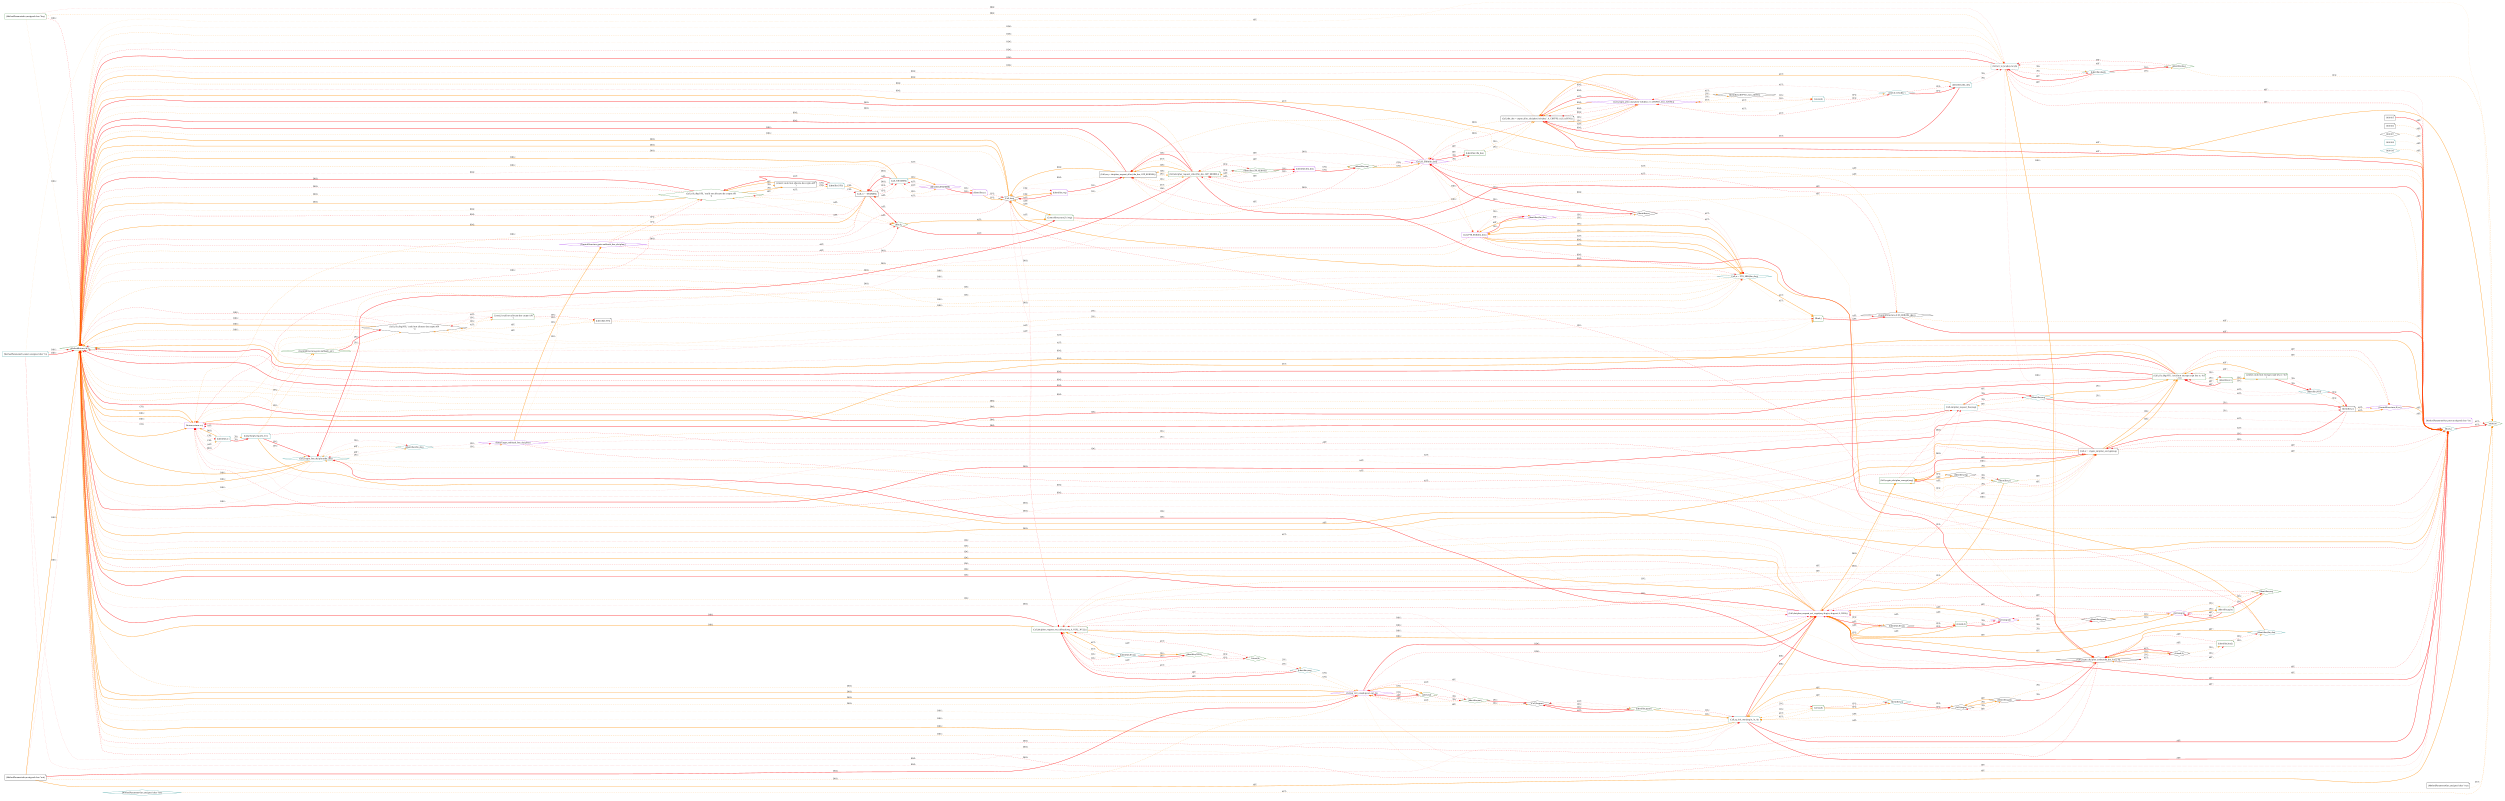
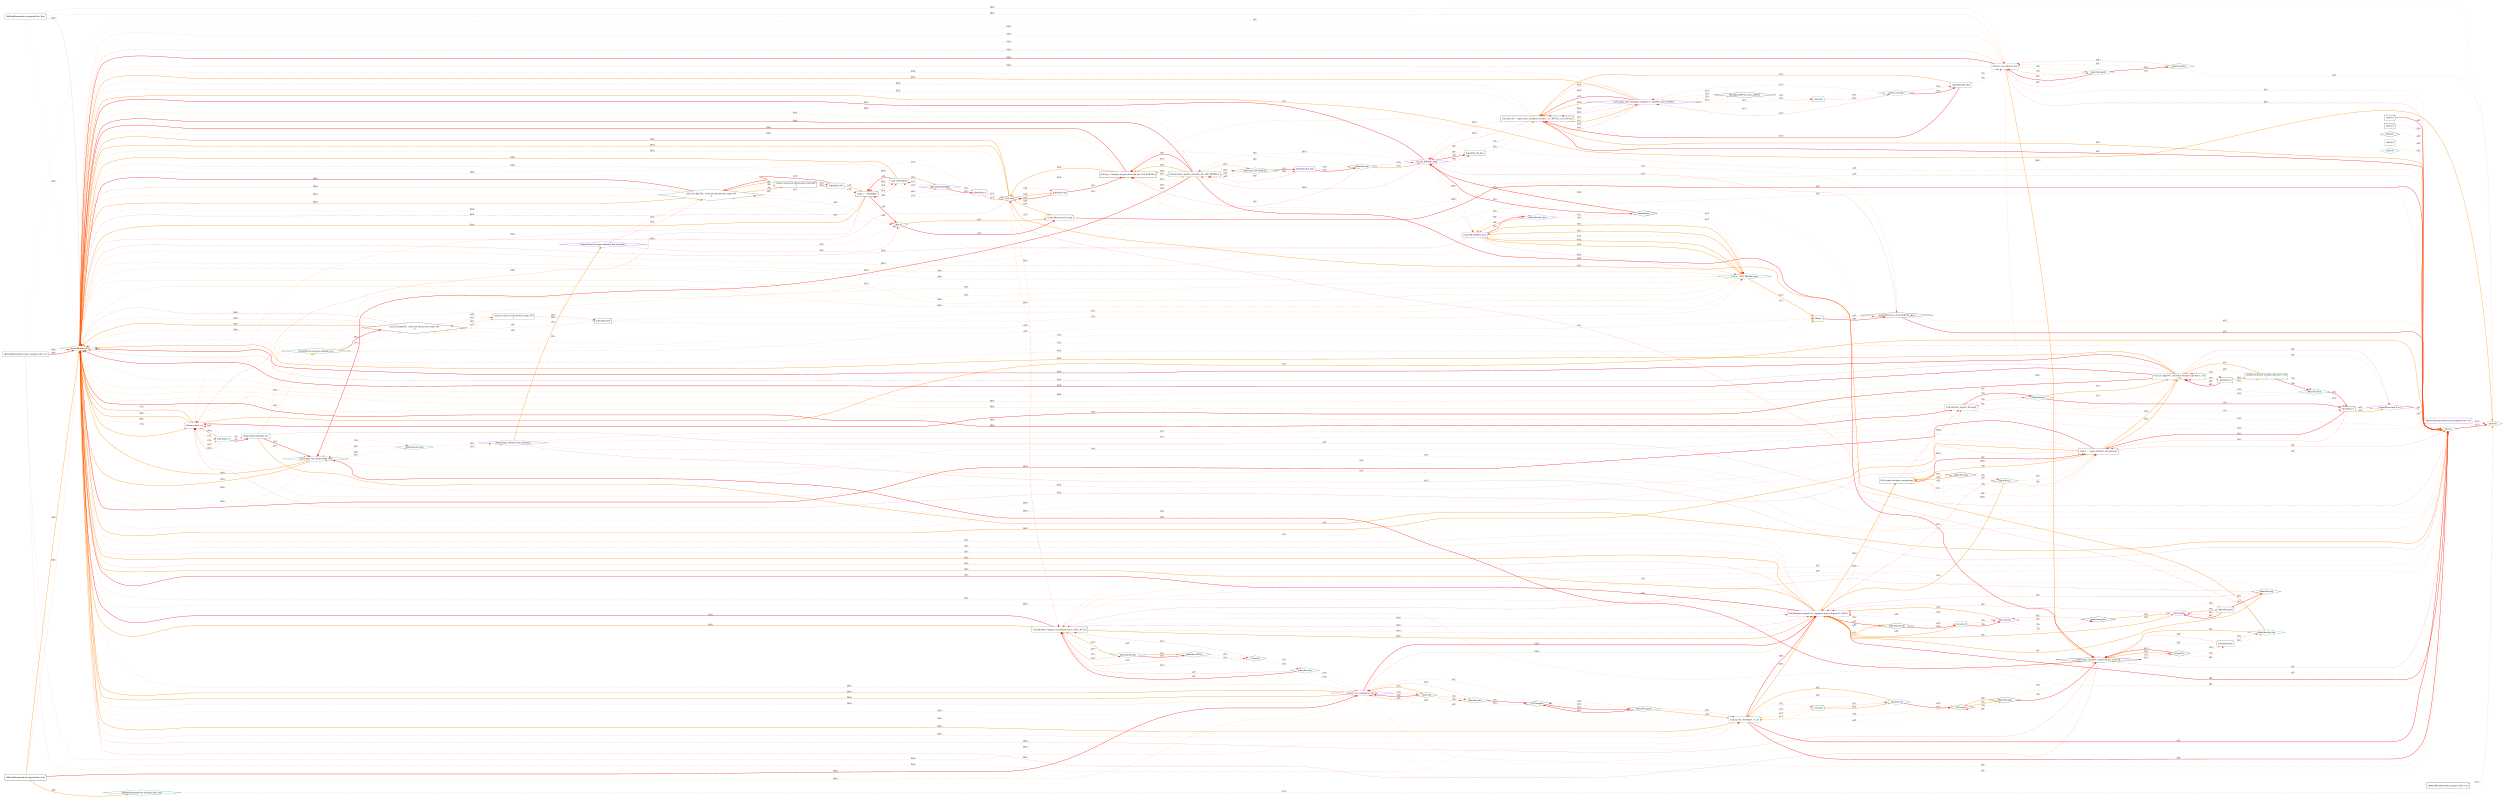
node "(JumpTarget,request_err:)": label "(JumpTarget,request_err:)" -> "(JumpTarget,smbhash_err:)"
edge "(MethodParameterIn,unsigned char *out)" -> "1000100": now "(MethodParameterIn,unsigned char *out)" -> "(MethodParameterOut,unsigned char *key)"
